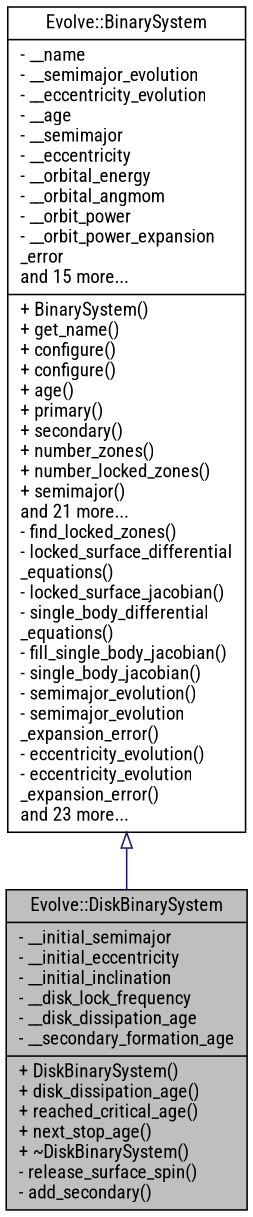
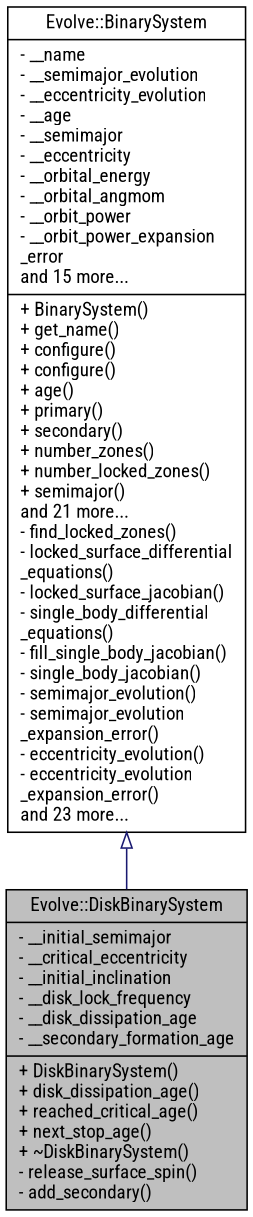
node "Evolve::DiskBinarySystem": text "- __initial_eccentricity" -> "- __critical_eccentricity"
